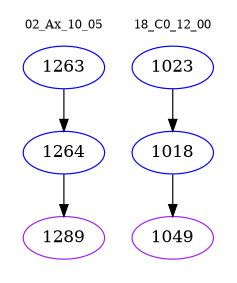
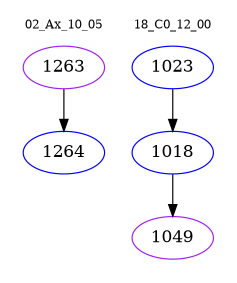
node "1263": color blue -> purple
node "1289": removed
